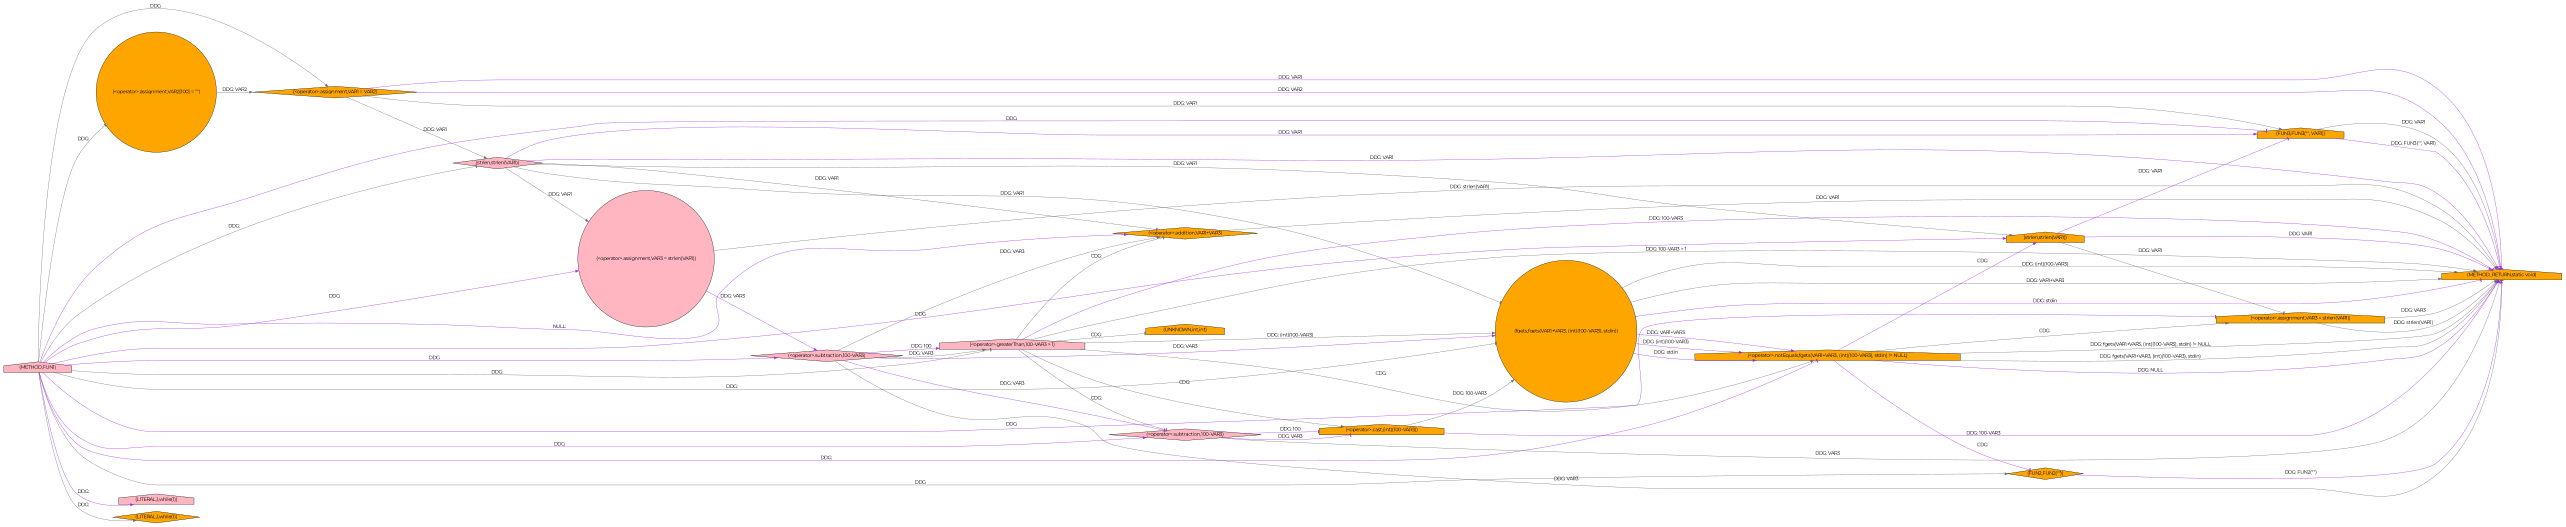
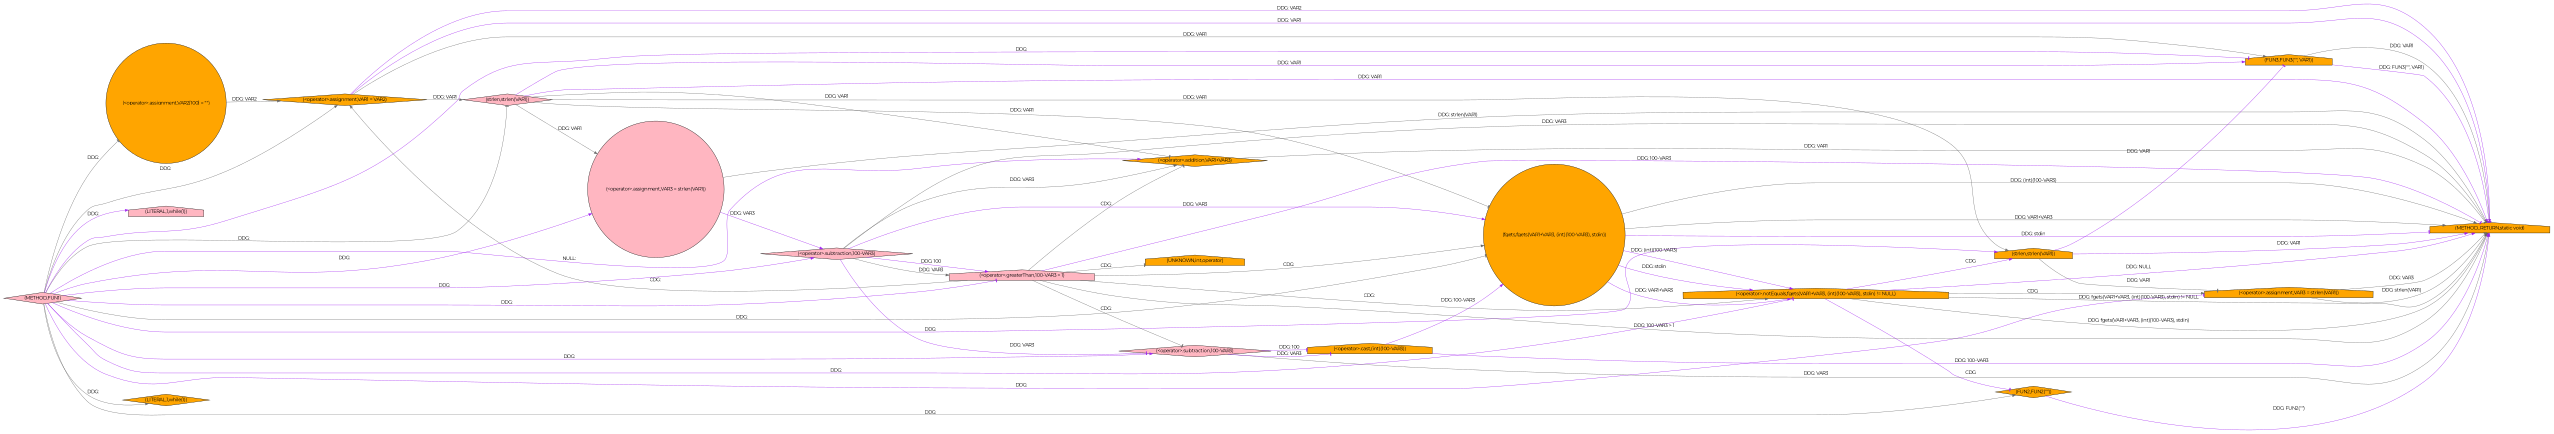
edge "(<operator>.addition,VAR1+VAR3)" -> "(METHOD_RETURN,static void)": arrowhead normal -> tee
node "(UNKNOWN,int,int)": label "(UNKNOWN,int,int)" -> "(UNKNOWN,int,operator)"
edge "(<operator>.greaterThan,100-VAR3 > 1)" -> "(fgets,fgets(VAR1+VAR3, (int)(100-VAR3), stdin))": label "DDG: (int)(100-VAR3)" -> "CDG: "
node "(METHOD,FUN1)": shape house -> diamond
edge "(METHOD,FUN1)" -> "(<operator>.greaterThan,100-VAR3 > 1)": color gray40 -> purple
edge "(<operator>.greaterThan,100-VAR3 > 1)" -> "(<operator>.cast,(int)(100-VAR3))": now "(<operator>.greaterThan,100-VAR3 > 1)" -> "(<operator>.assignment,VAR1 = VAR2)"
edge "(<operator>.cast,(int)(100-VAR3))" -> "(fgets,fgets(VAR1+VAR3, (int)(100-VAR3), stdin))": color gray40 -> purple
